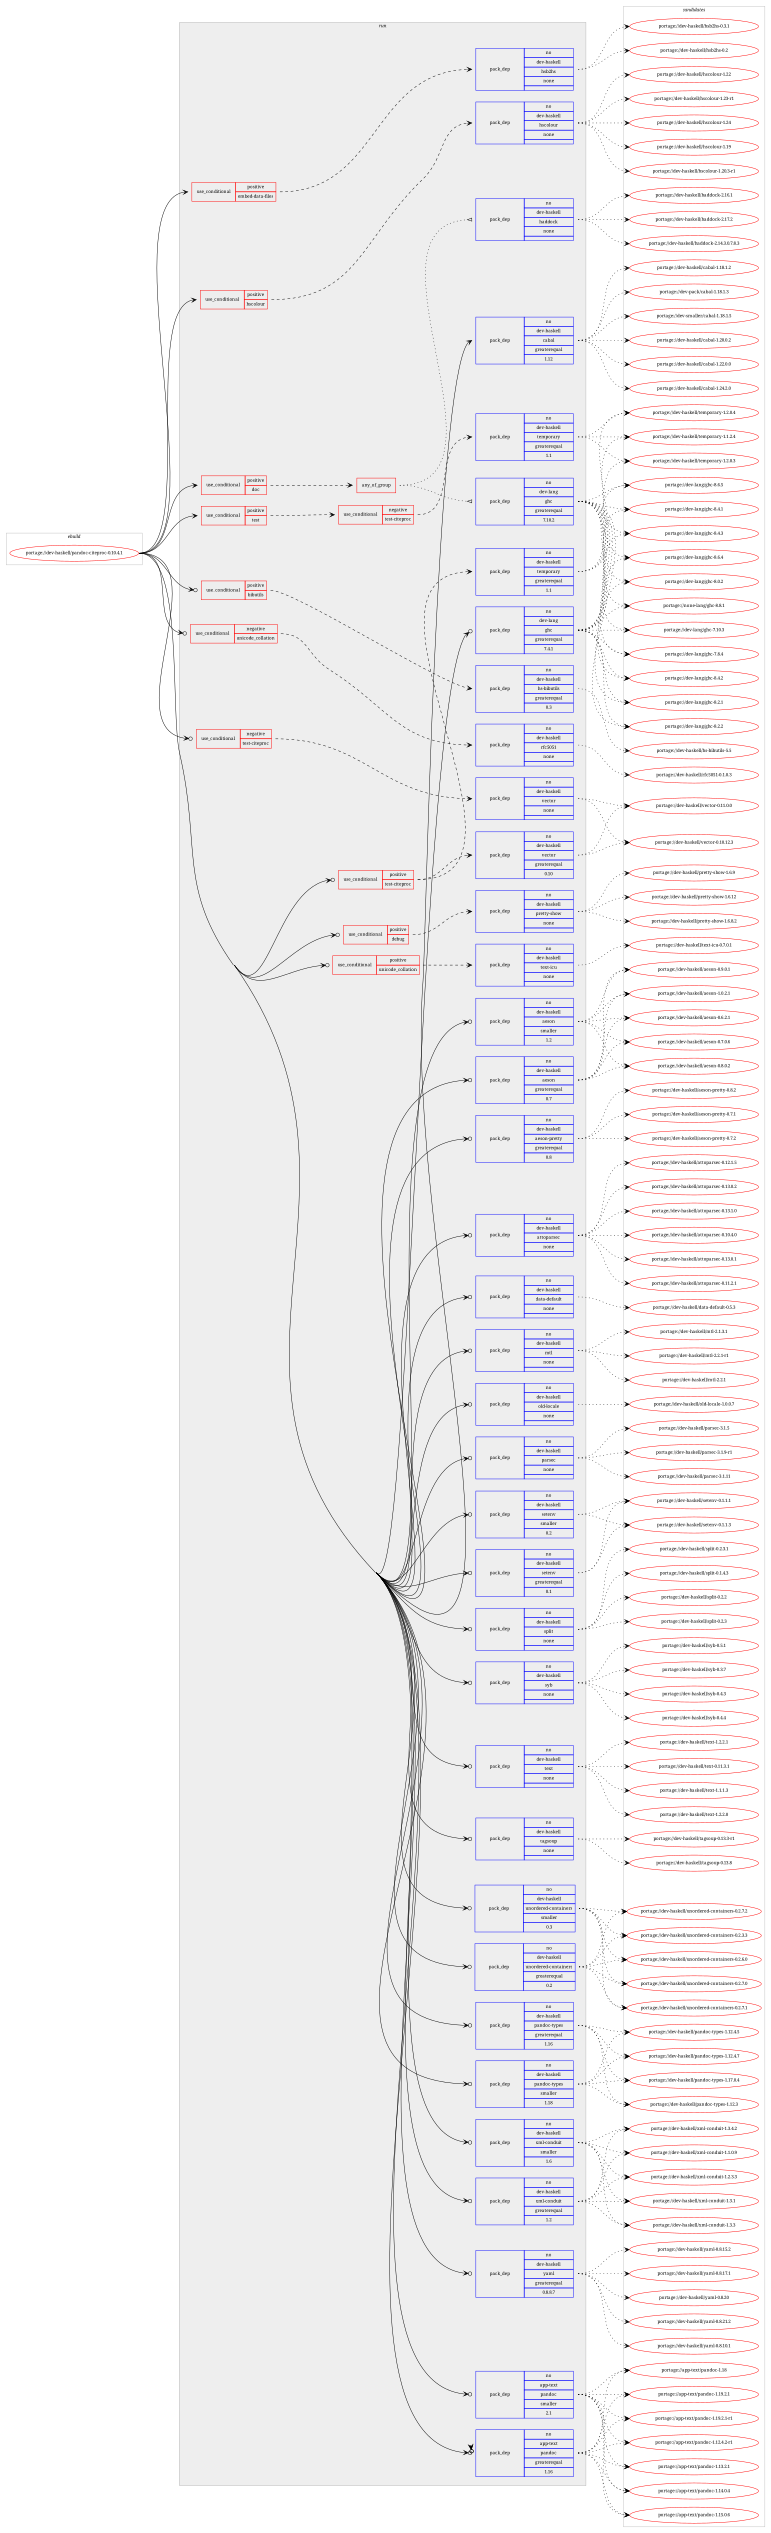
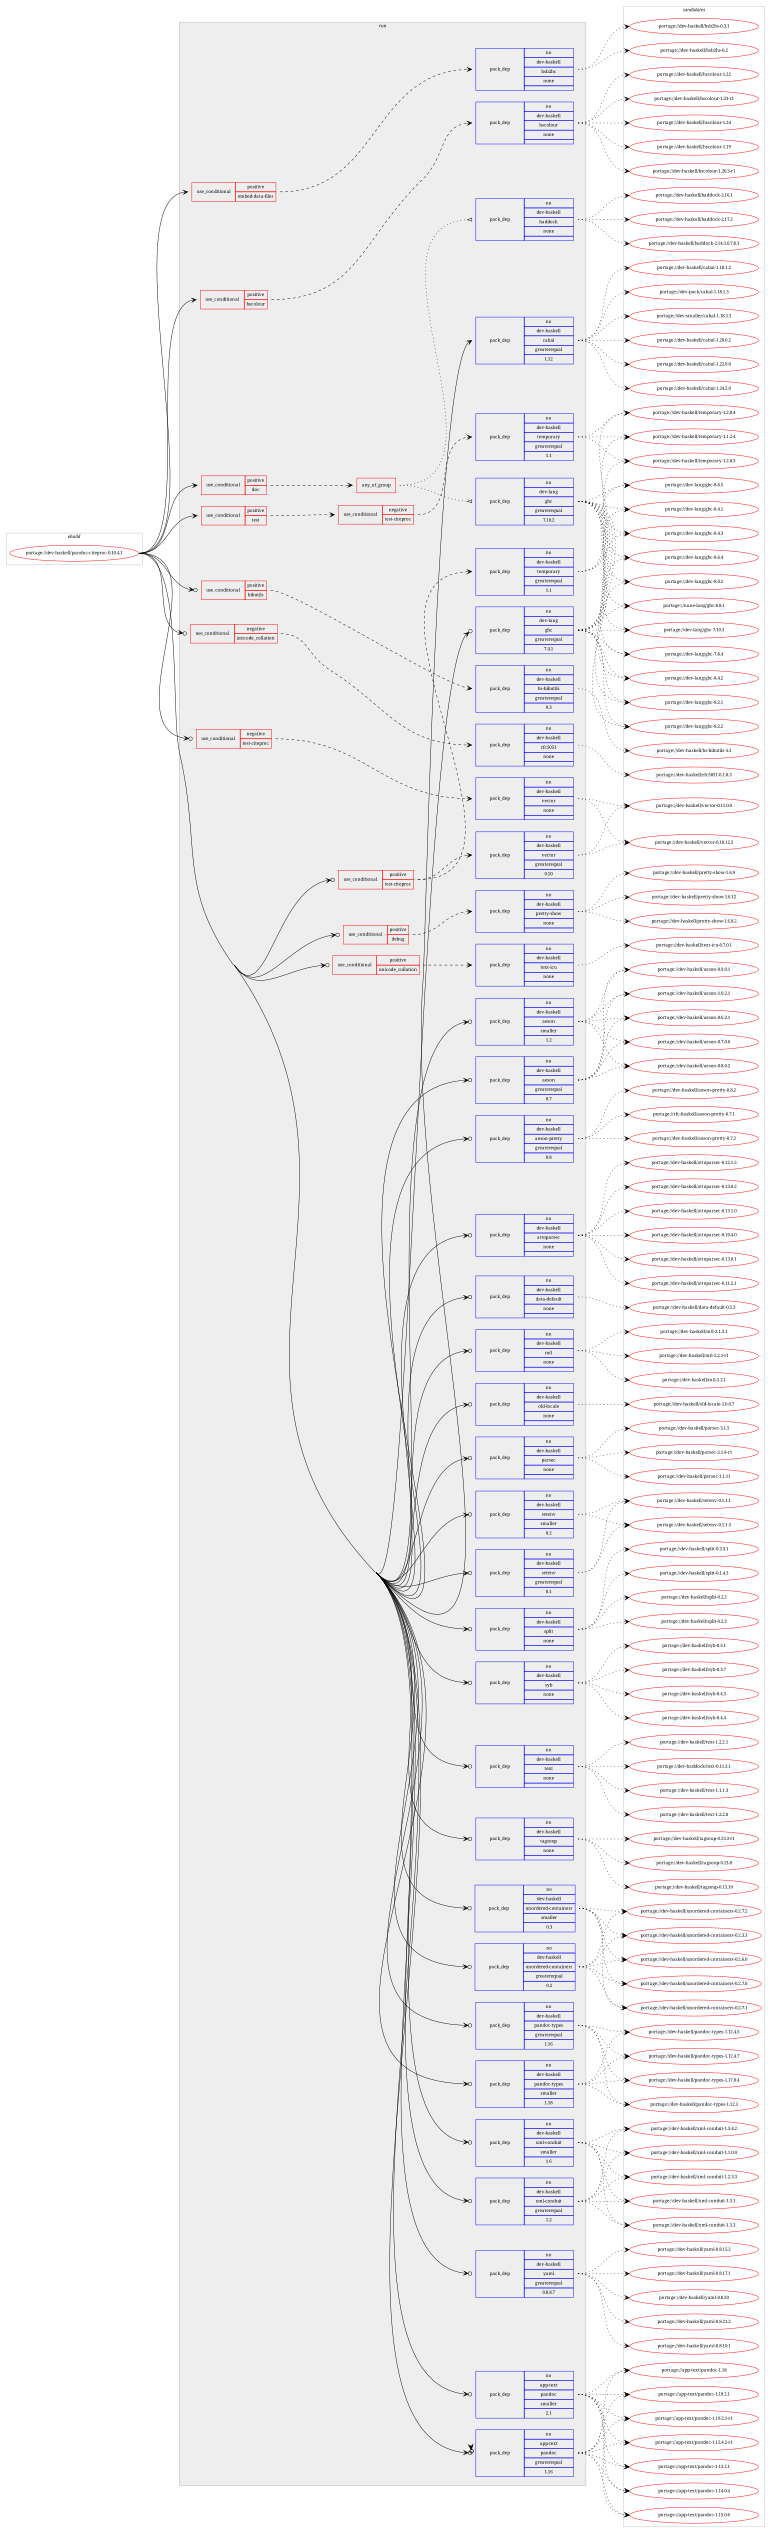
node "portage://dev-haskell/aeson-pretty-0.7.1": label "portage://dev-haskell/aeson-pretty-0.7.1" -> "portage://rfc-haskell/aeson-pretty-0.7.1"
node "portage://dev-haskell/text-0.11.3.1": label "portage://dev-haskell/text-0.11.3.1" -> "portage://dev-haddock/text-0.11.3.1"
node "portage://dev-haskell/tagsoup-0.13.10": added
